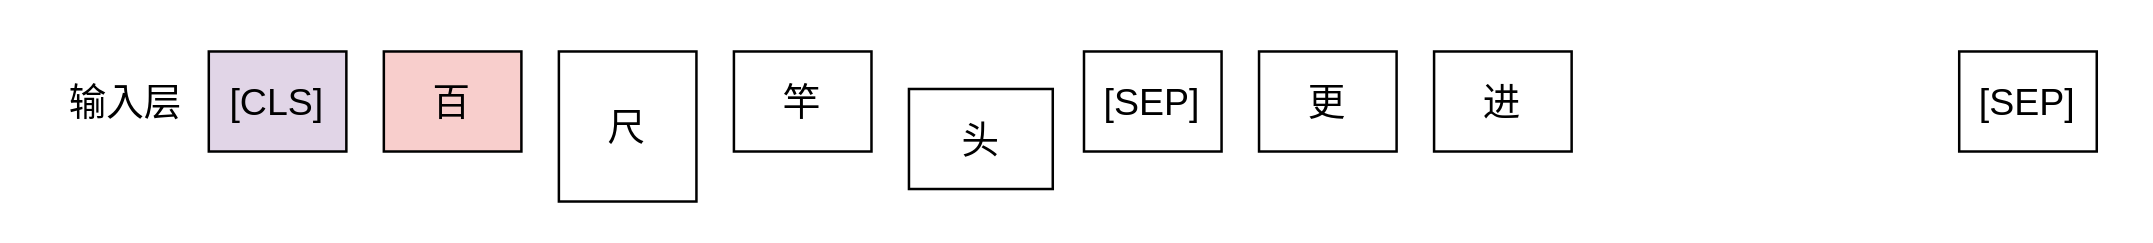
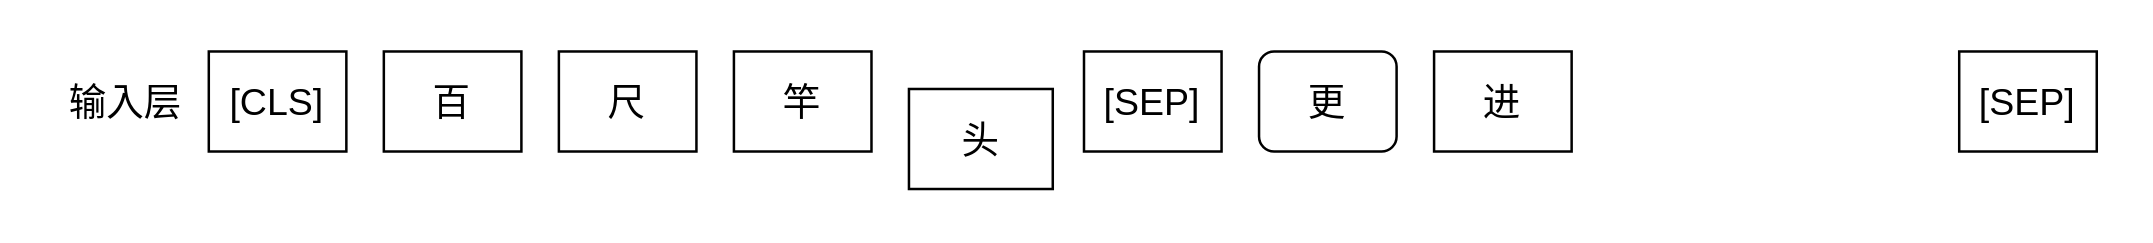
node "[CLS]": fillcolor #e1d5e7 -> #ffffff
node "百": fillcolor #f8cecc -> #ffffff
node "更": shape rectangle -> rounded rectangle
node "尺": size 138x150 -> 138x100
